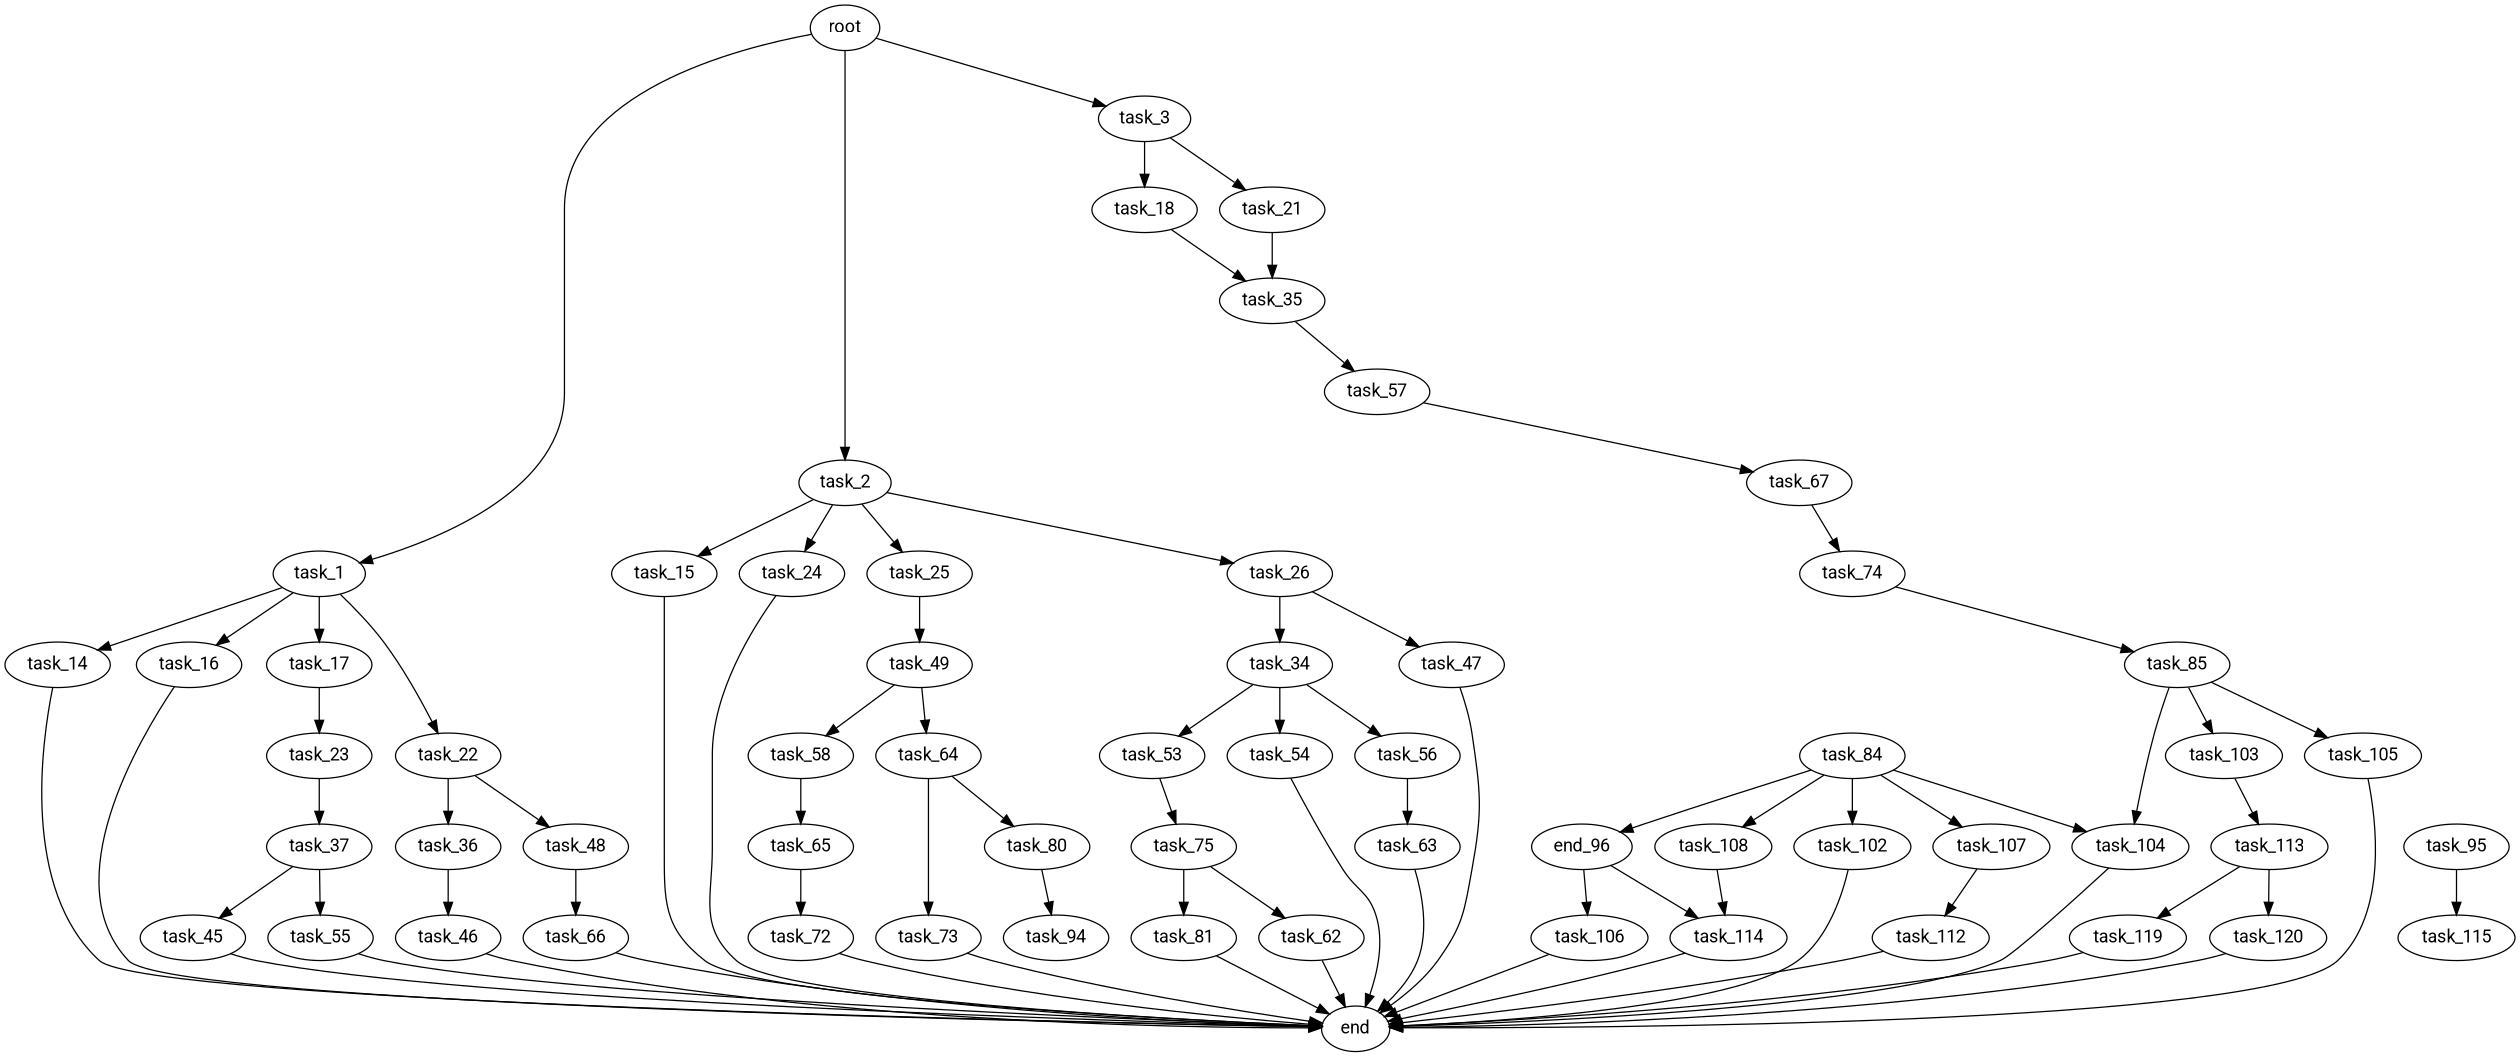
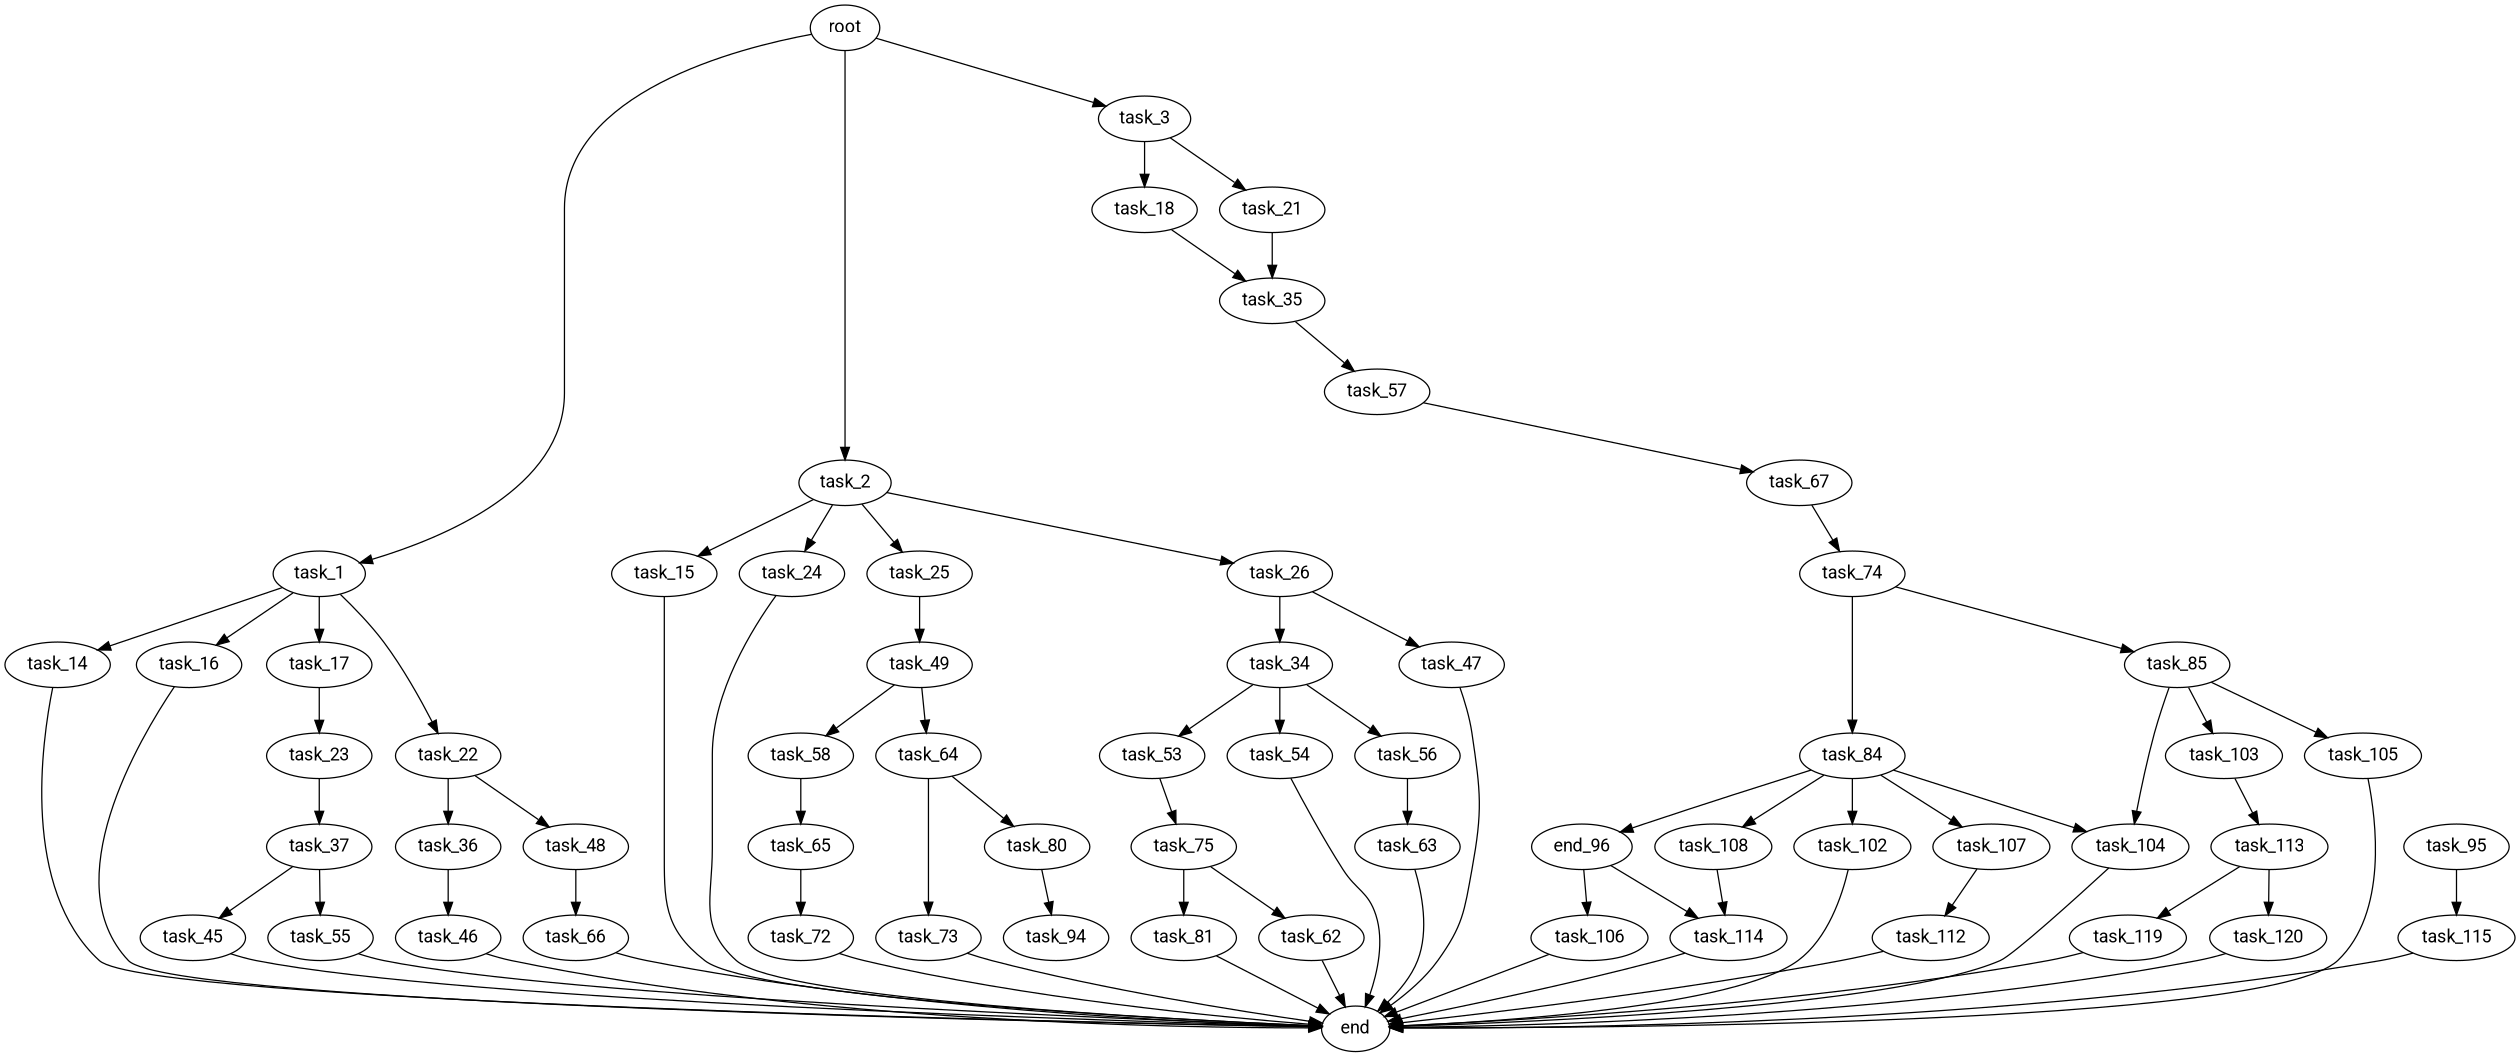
edge "task_74" -> "task_84": added
edge "task_115" -> "end": added
